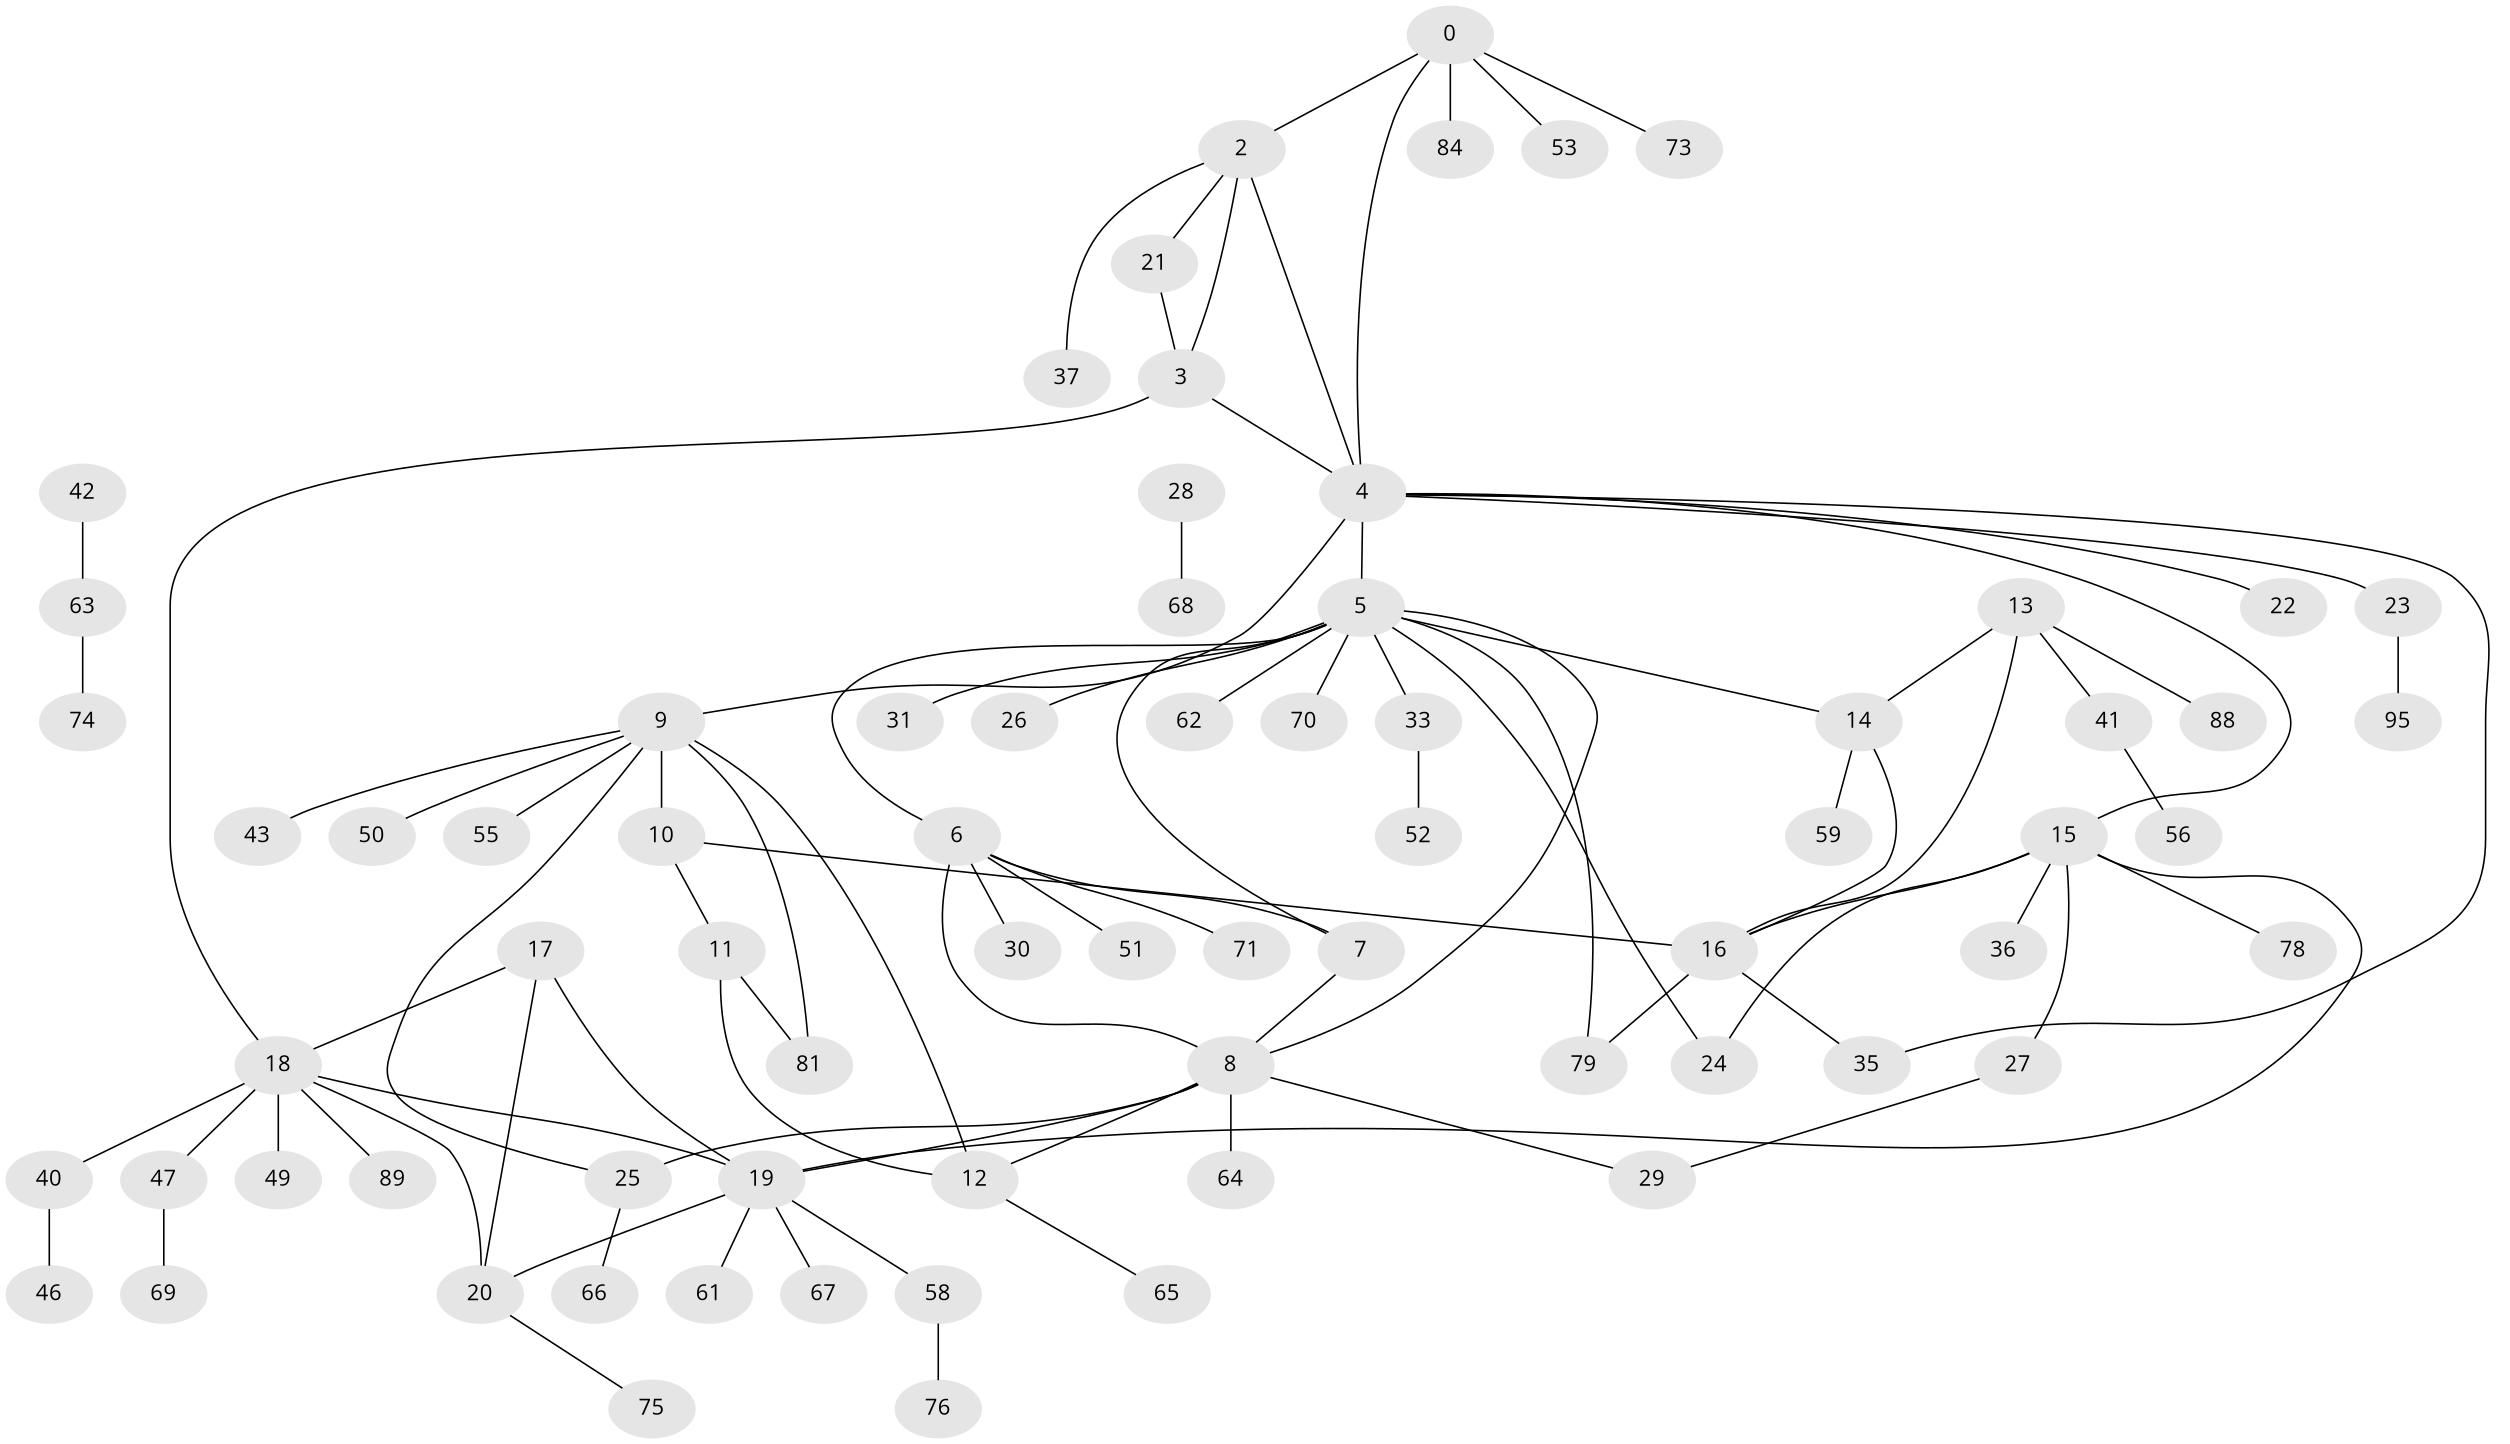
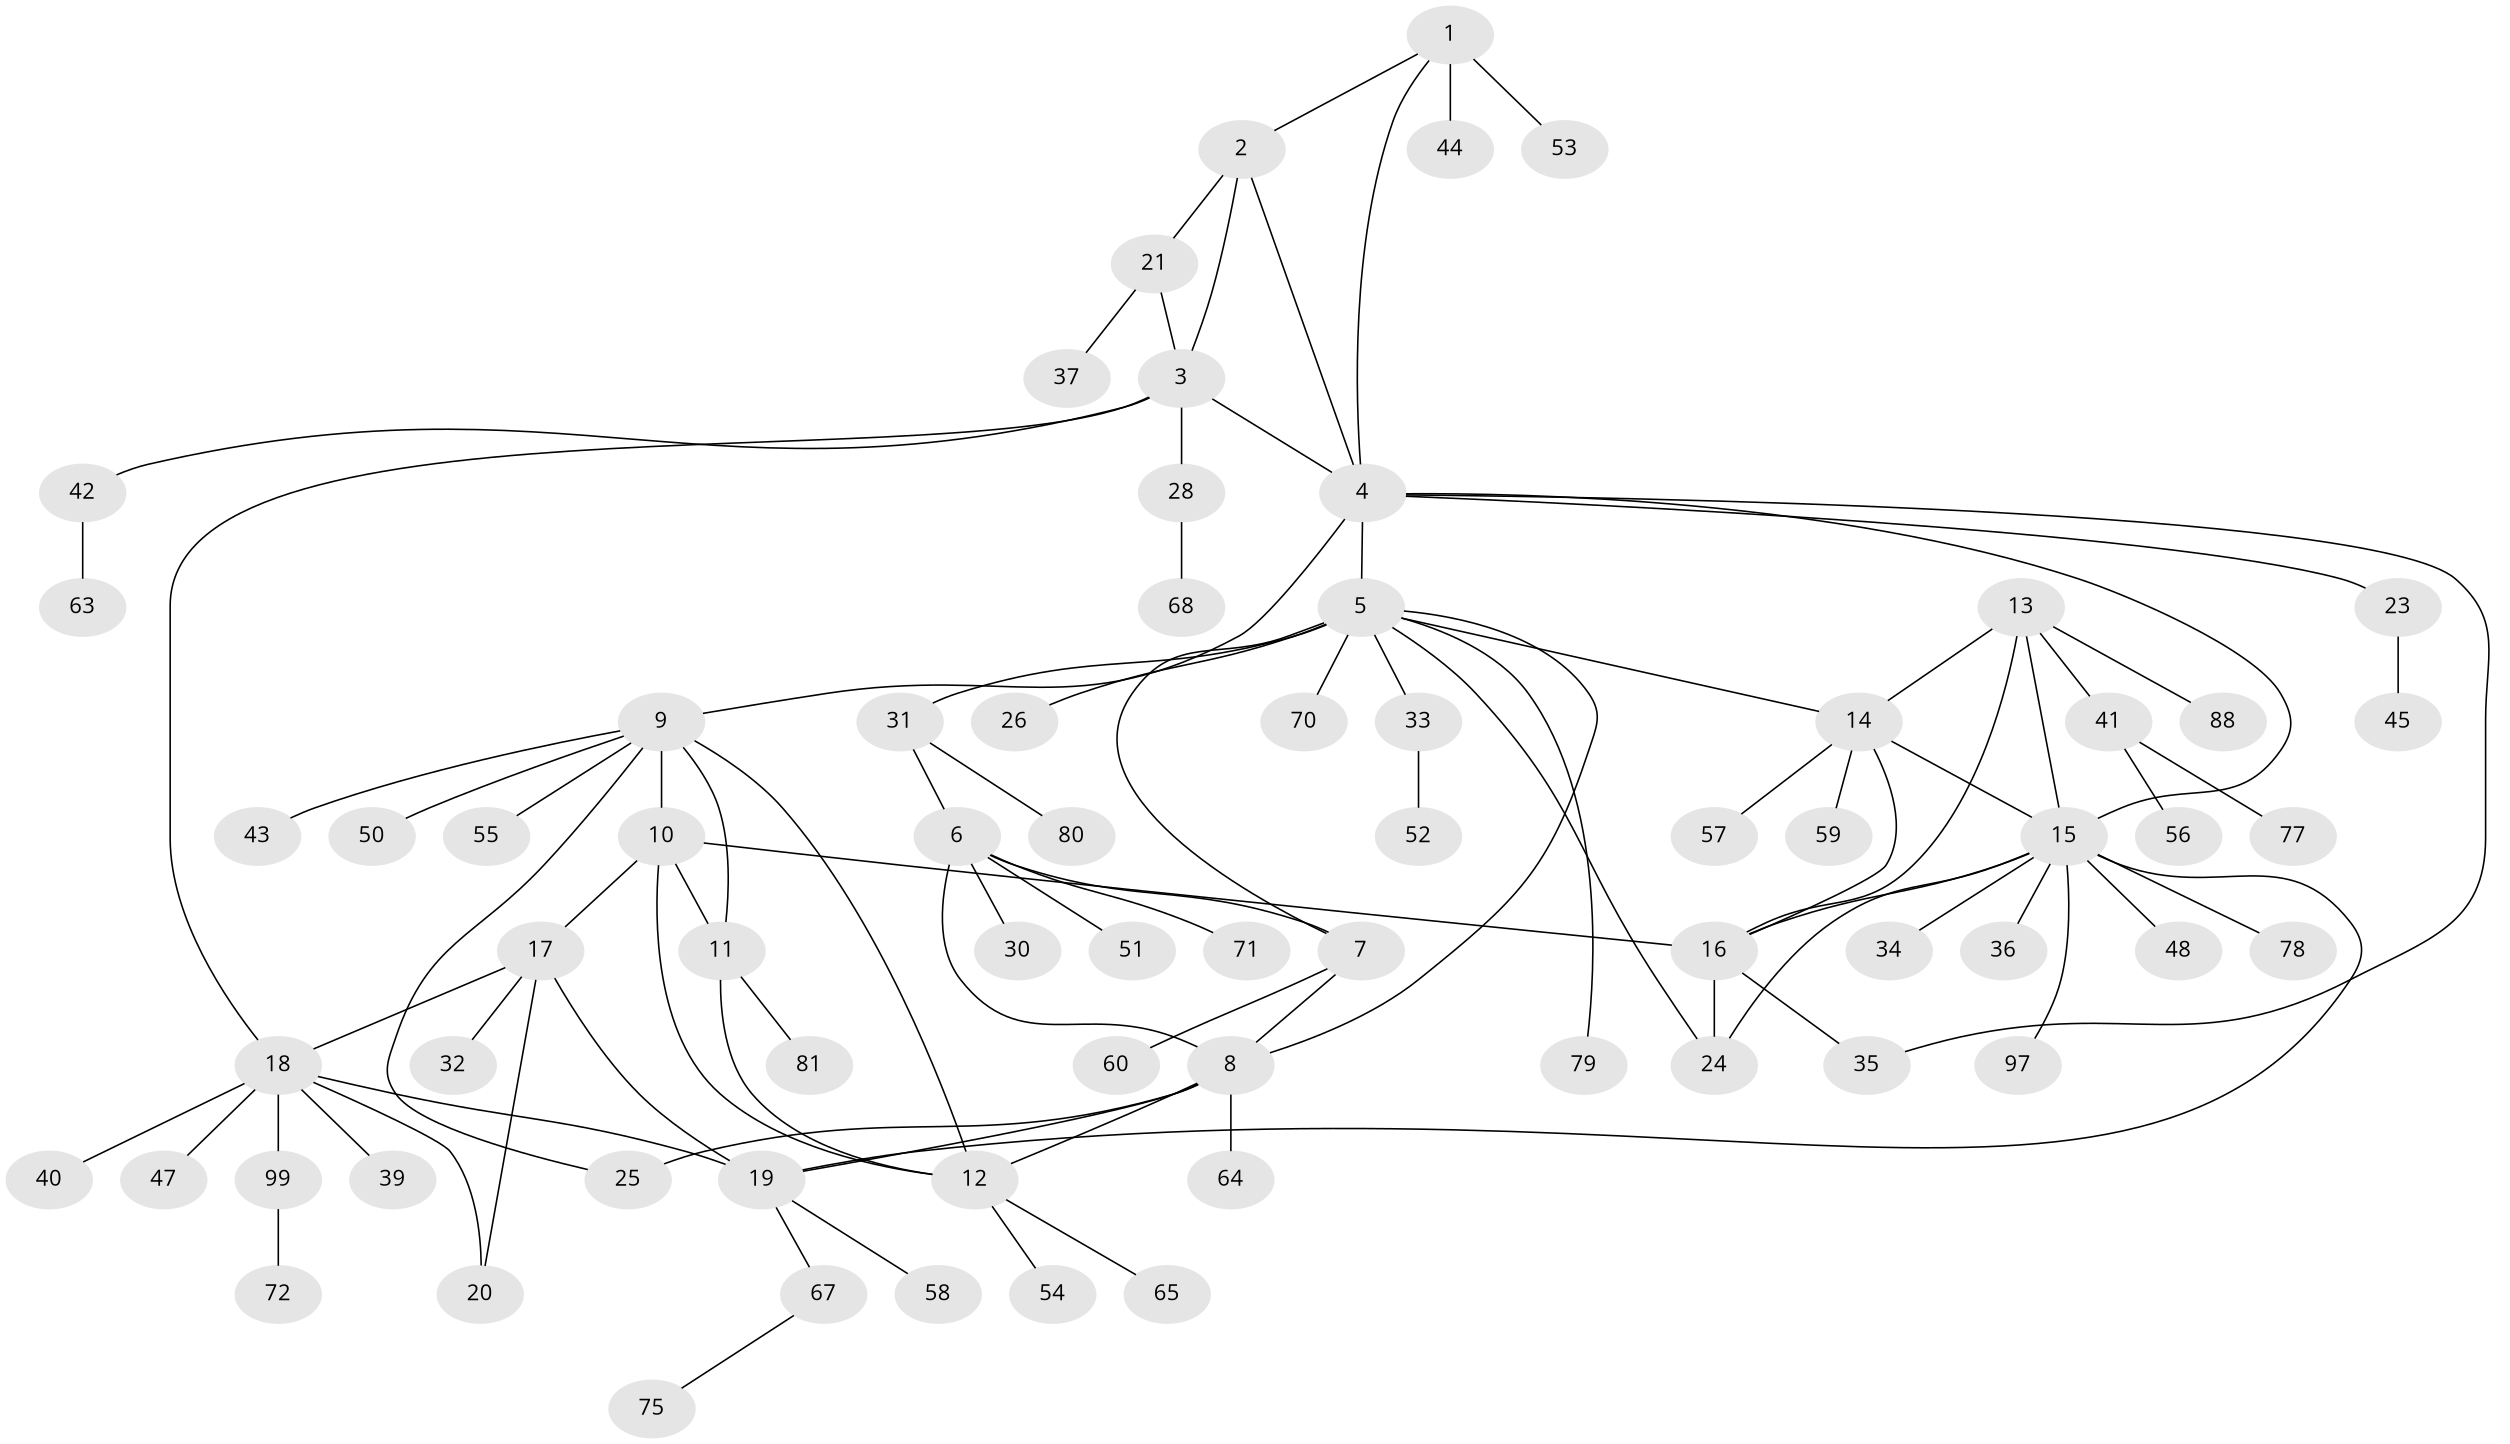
node "0": label "0" -> "1"
node "84": label "84" -> "44"
node "73": removed
edge "2" -- "37": now "21" -- "37"
edge "3" -- "28": added
edge "3" -- "42": added
node "22": removed
edge "5" -- "6": now "31" -- "6"
node "74": removed
node "62": removed
edge "13" -- "15": added
node "95": label "95" -> "45"
edge "14" -- "15": added
node "80": added
node "57": added
node "77": added
edge "9" -- "81": now "9" -- "11"
edge "10" -- "17": added
node "34": added
node "48": added
edge "16" -- "79": now "16" -- "24"
node "32": added
node "60": added
node "27": label "27" -> "97"
edge "10" -- "12": added
node "49": label "49" -> "99"
node "89": label "89" -> "39"
node "29": removed
edge "19" -- "20": removed
node "46": removed
node "69": removed
node "72": added
node "66": removed
node "61": removed
node "54": added
edge "20" -- "75": now "67" -- "75"
node "76": removed
